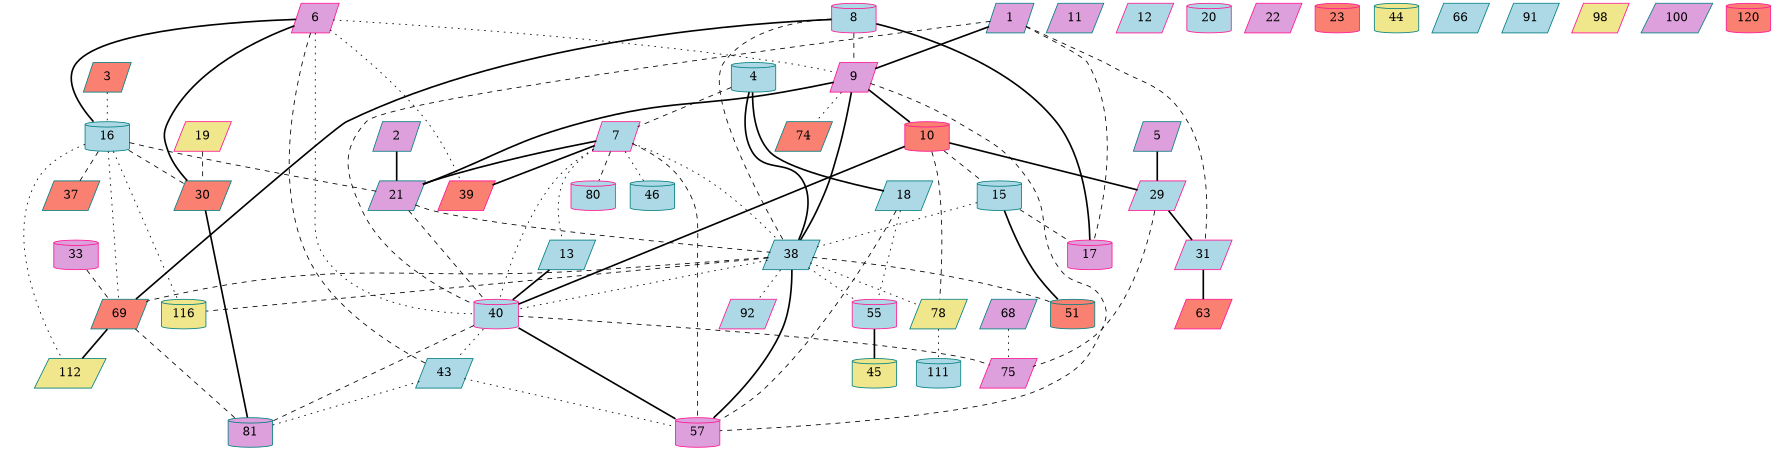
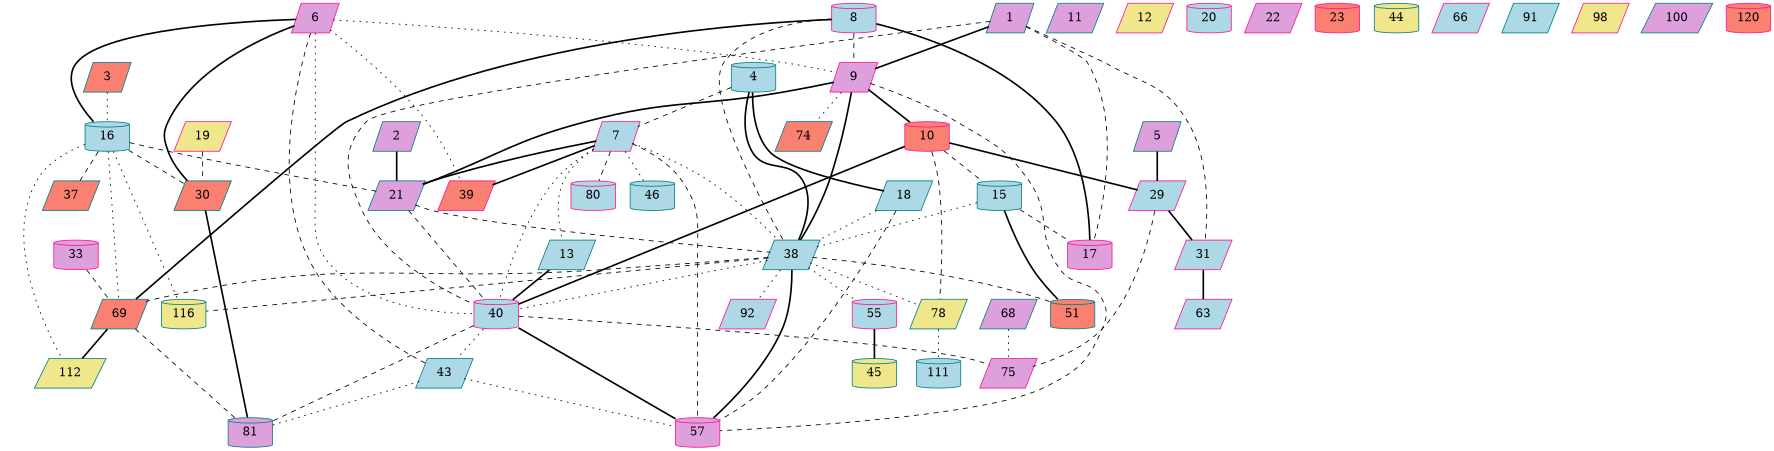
node "12": fillcolor lightblue -> khaki
node "66": color teal -> deeppink
edge "18" -- "55": now "18" -- "38"
node "63": fillcolor salmon -> lightblue
